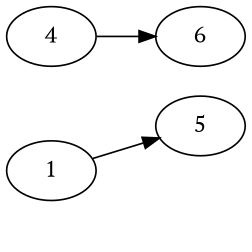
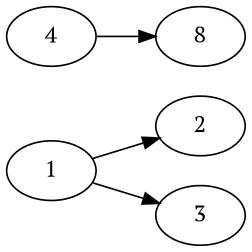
node "6": label "6" -> "8"
node "5": label "5" -> "2"
node "3": added
